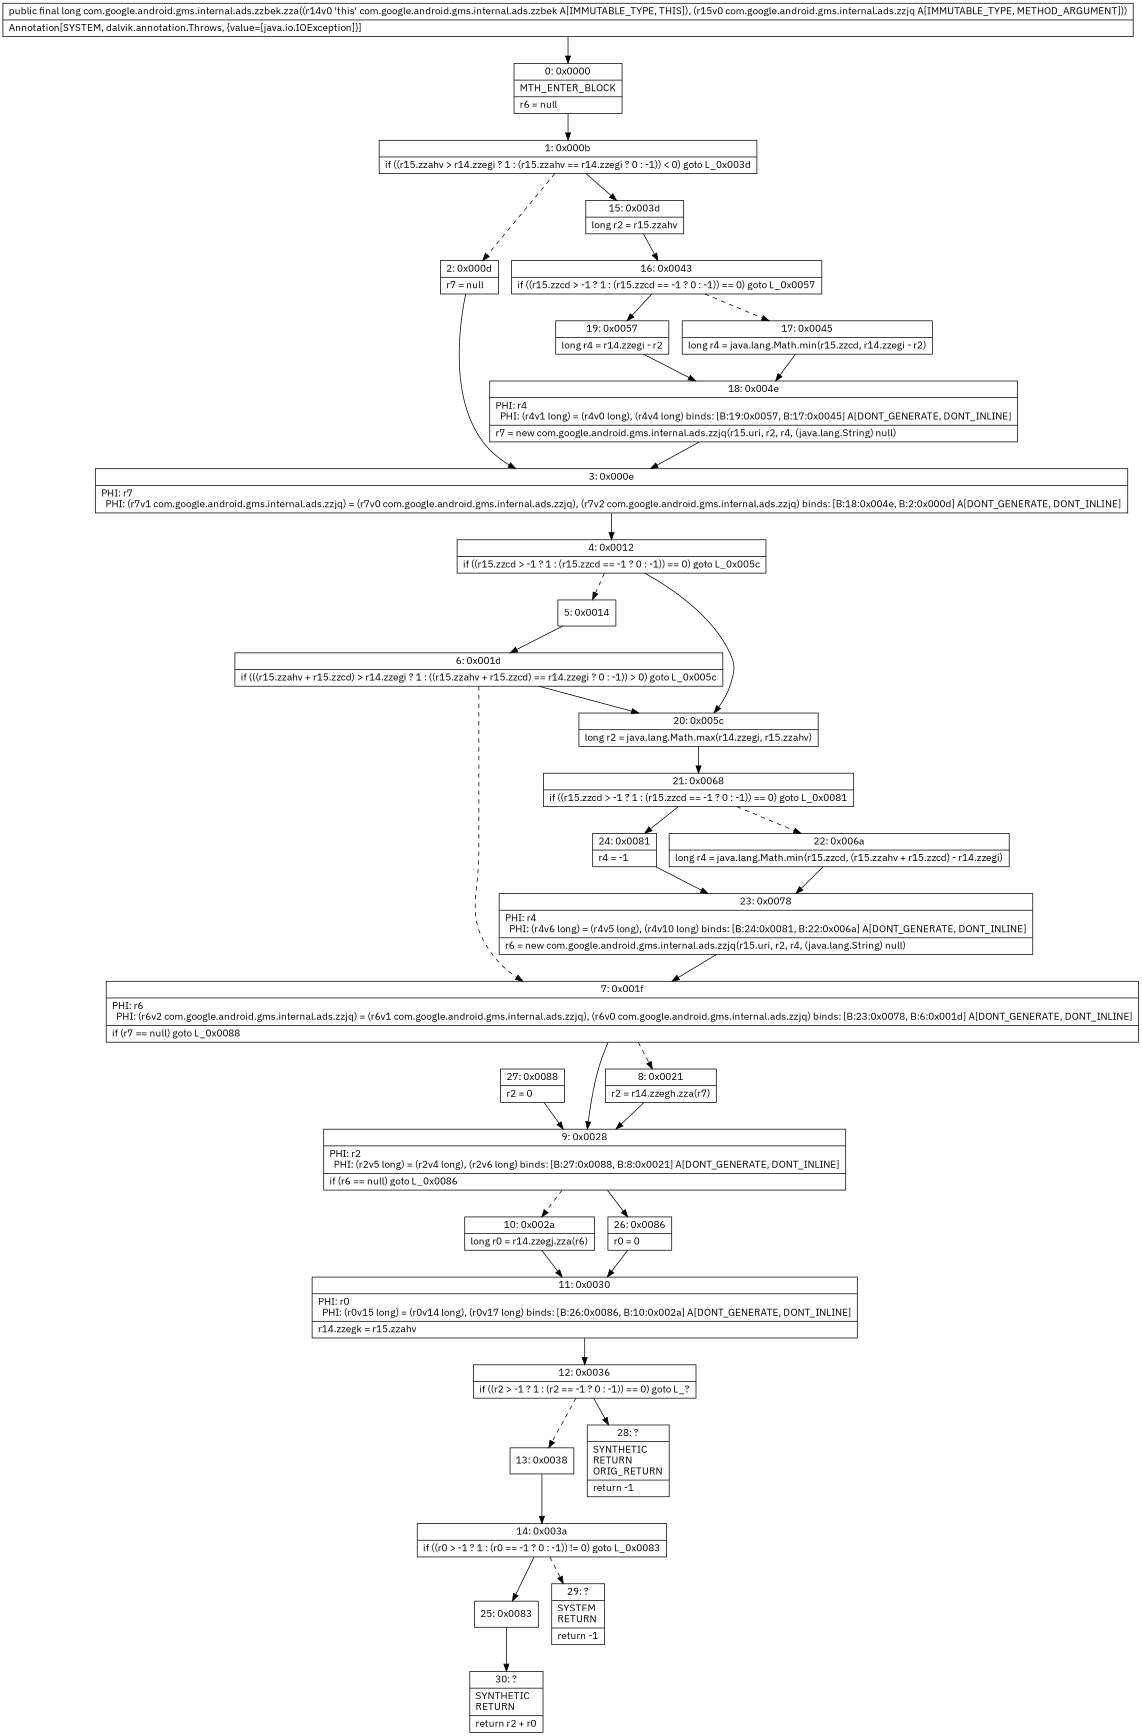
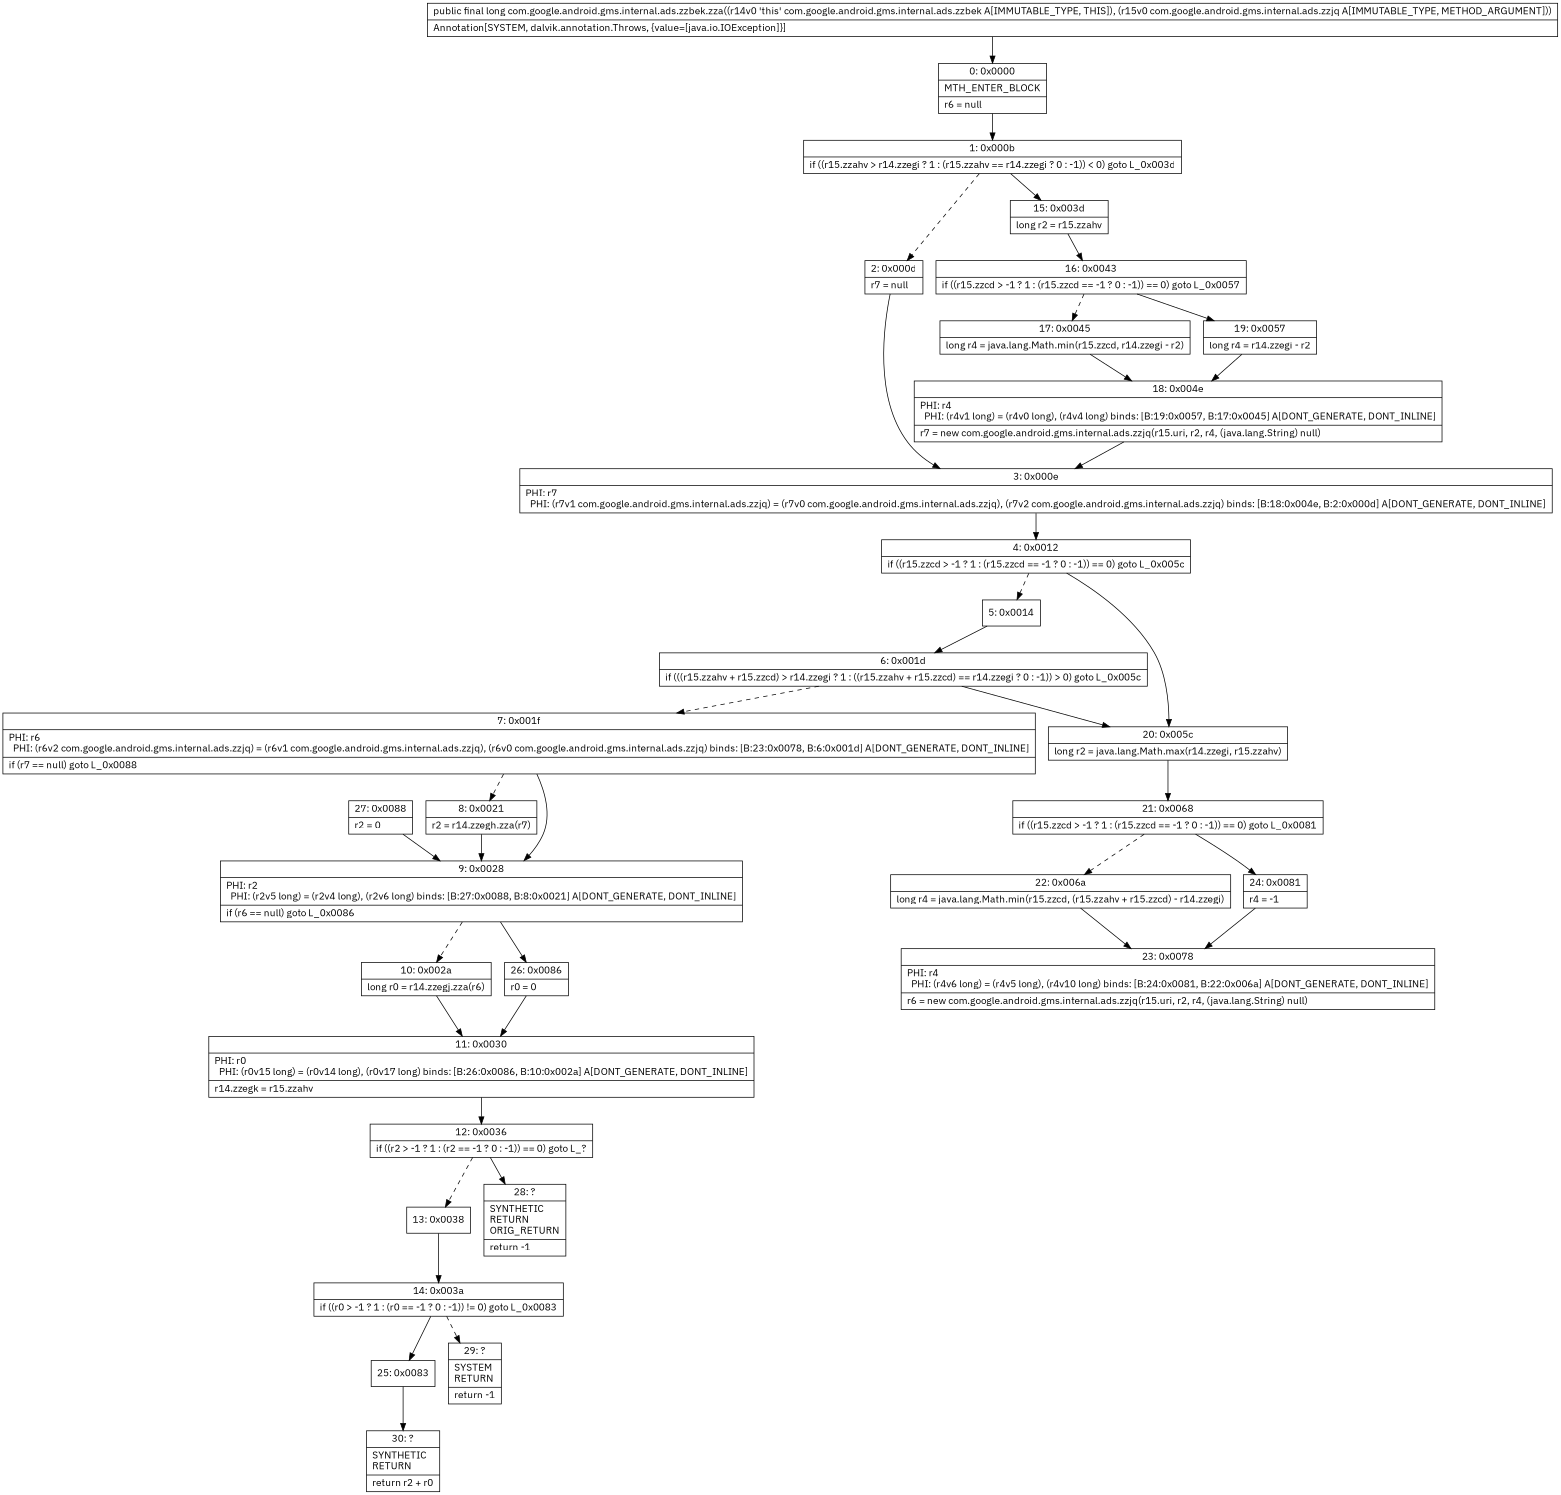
edge "23: 0x0078" -> "7: 0x001f": removed
